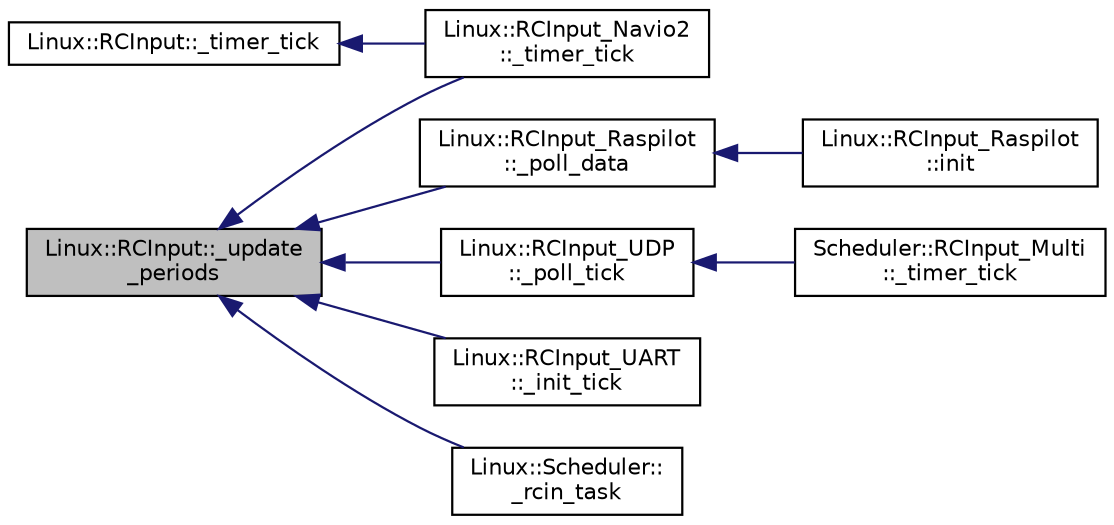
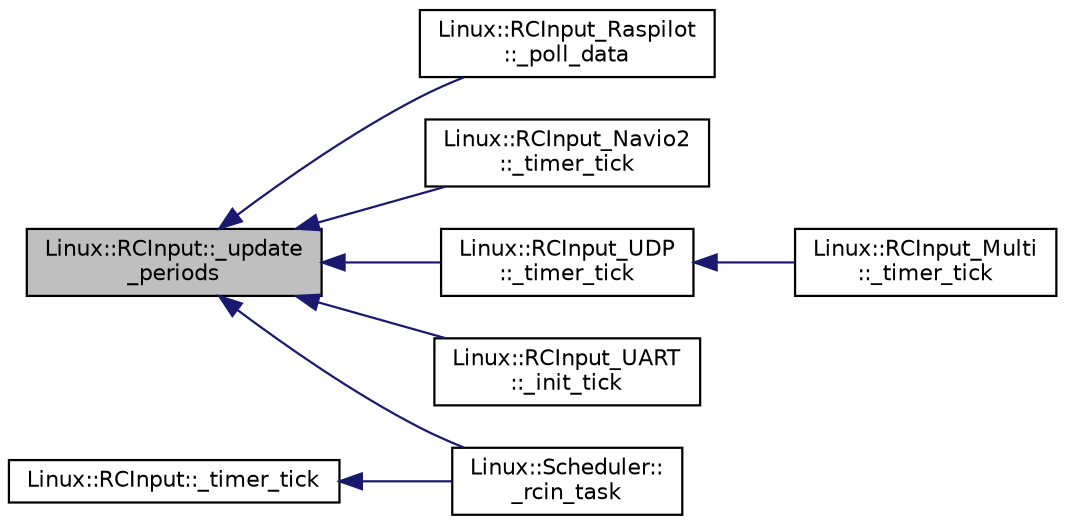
edge "Linux::RCInput_Navio2 ::_timer_tick" -> "Linux::RCInput::_timer_tick": now "Linux::Scheduler:: _rcin_task" -> "Linux::RCInput::_timer_tick"
node "Linux::RCInput_Raspilot ::init": removed
node "Linux::RCInput_UDP ::_poll_tick": label "Linux::RCInput_UDP ::_poll_tick" -> "Linux::RCInput_UDP ::_timer_tick"
node "Scheduler::RCInput_Multi ::_timer_tick": label "Scheduler::RCInput_Multi ::_timer_tick" -> "Linux::RCInput_Multi ::_timer_tick"
